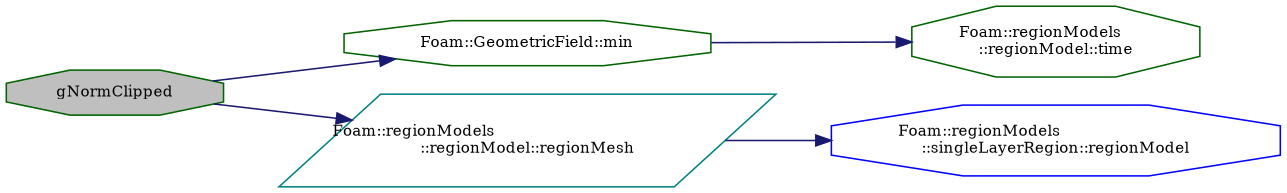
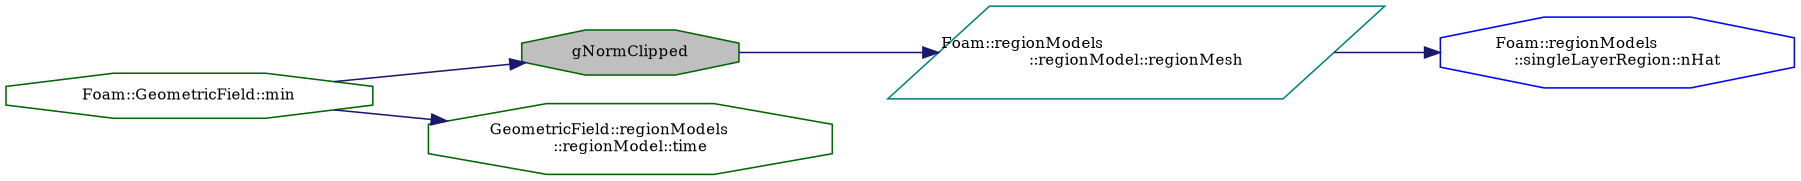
node "Foam::regionModels ::regionModel::time": label "Foam::regionModels ::regionModel::time" -> "GeometricField::regionModels ::regionModel::time"
edge "gNormClipped" -> "Foam::GeometricField::min": reversed
node "Foam::regionModels ::singleLayerRegion::regionModel": label "Foam::regionModels ::singleLayerRegion::regionModel" -> "Foam::regionModels ::singleLayerRegion::nHat"
